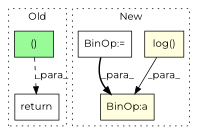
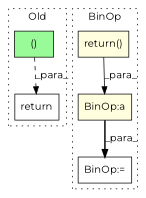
cluster "New": label "New" -> "BinOp"
node "log()": label "log()" -> "return()"
edge "BinOp:=" -> "BinOp:a": reversed
